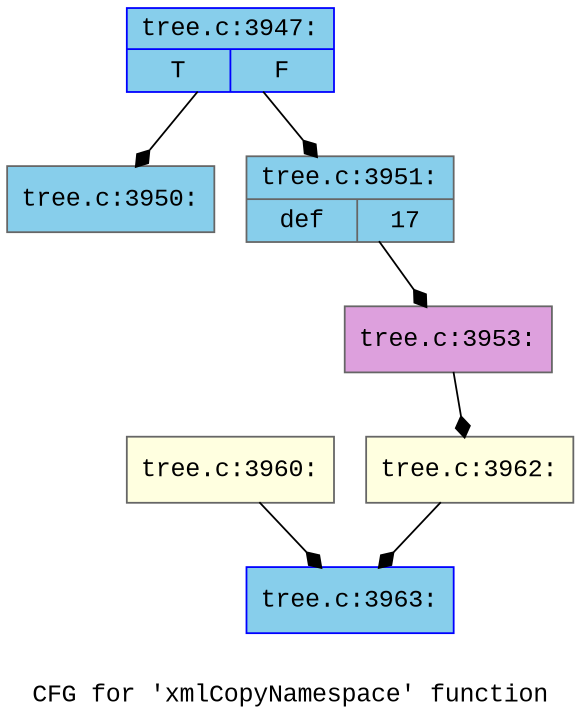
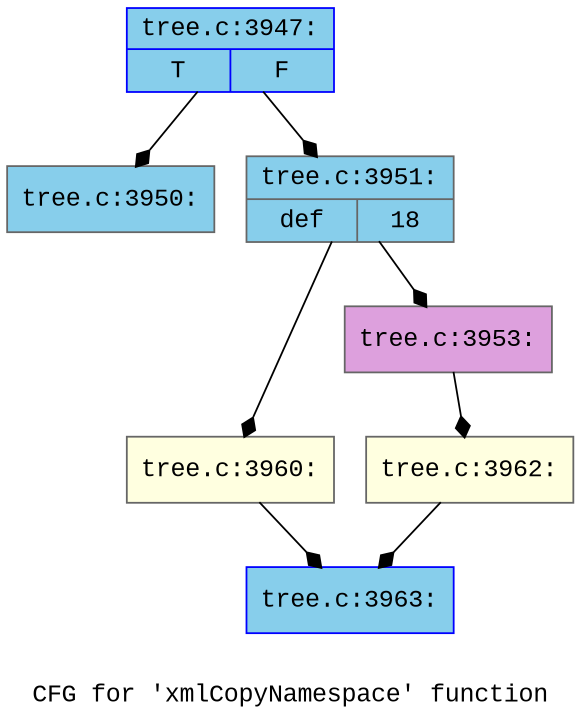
node "tree.c:3951:": text "17" -> "18"
edge "tree.c:3951:" -> "tree.c:3960:": added
